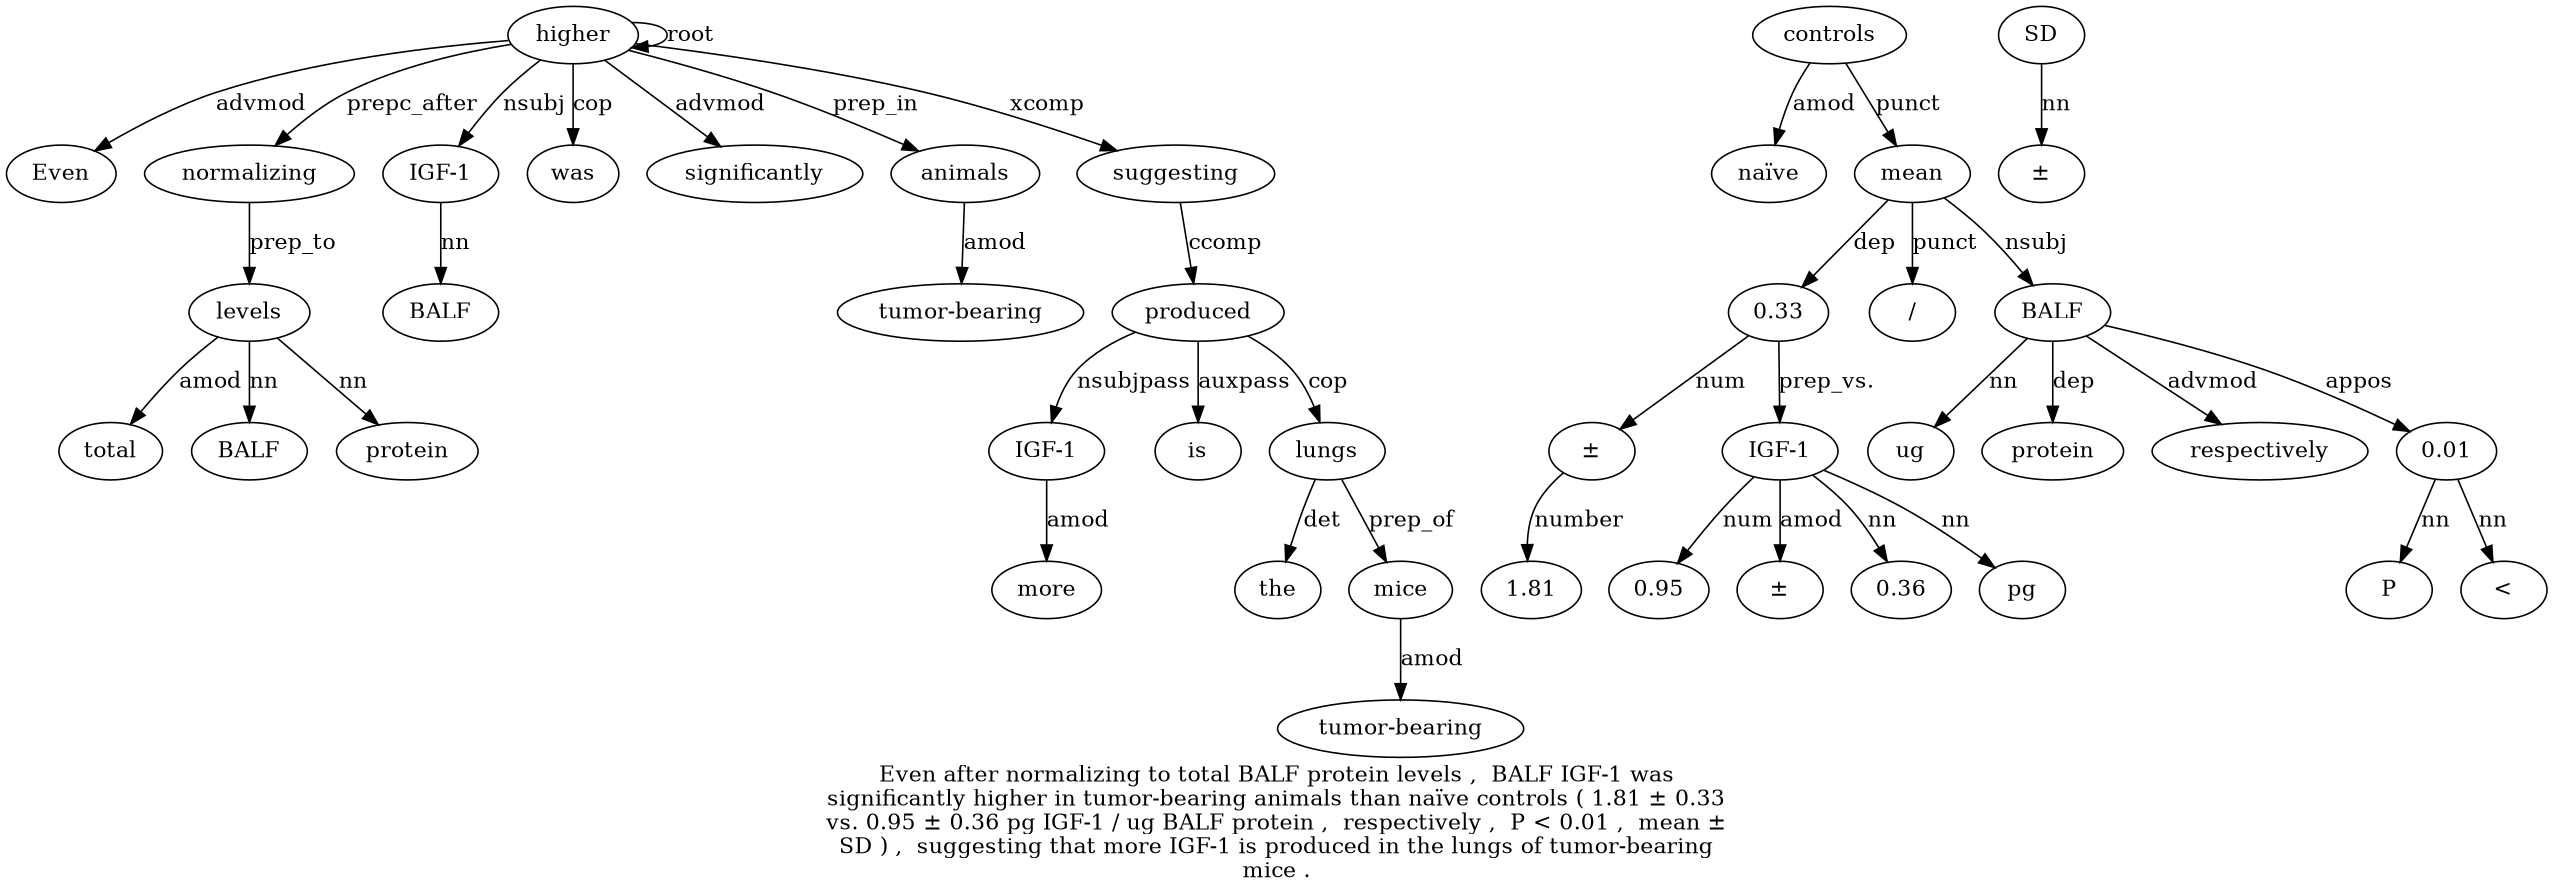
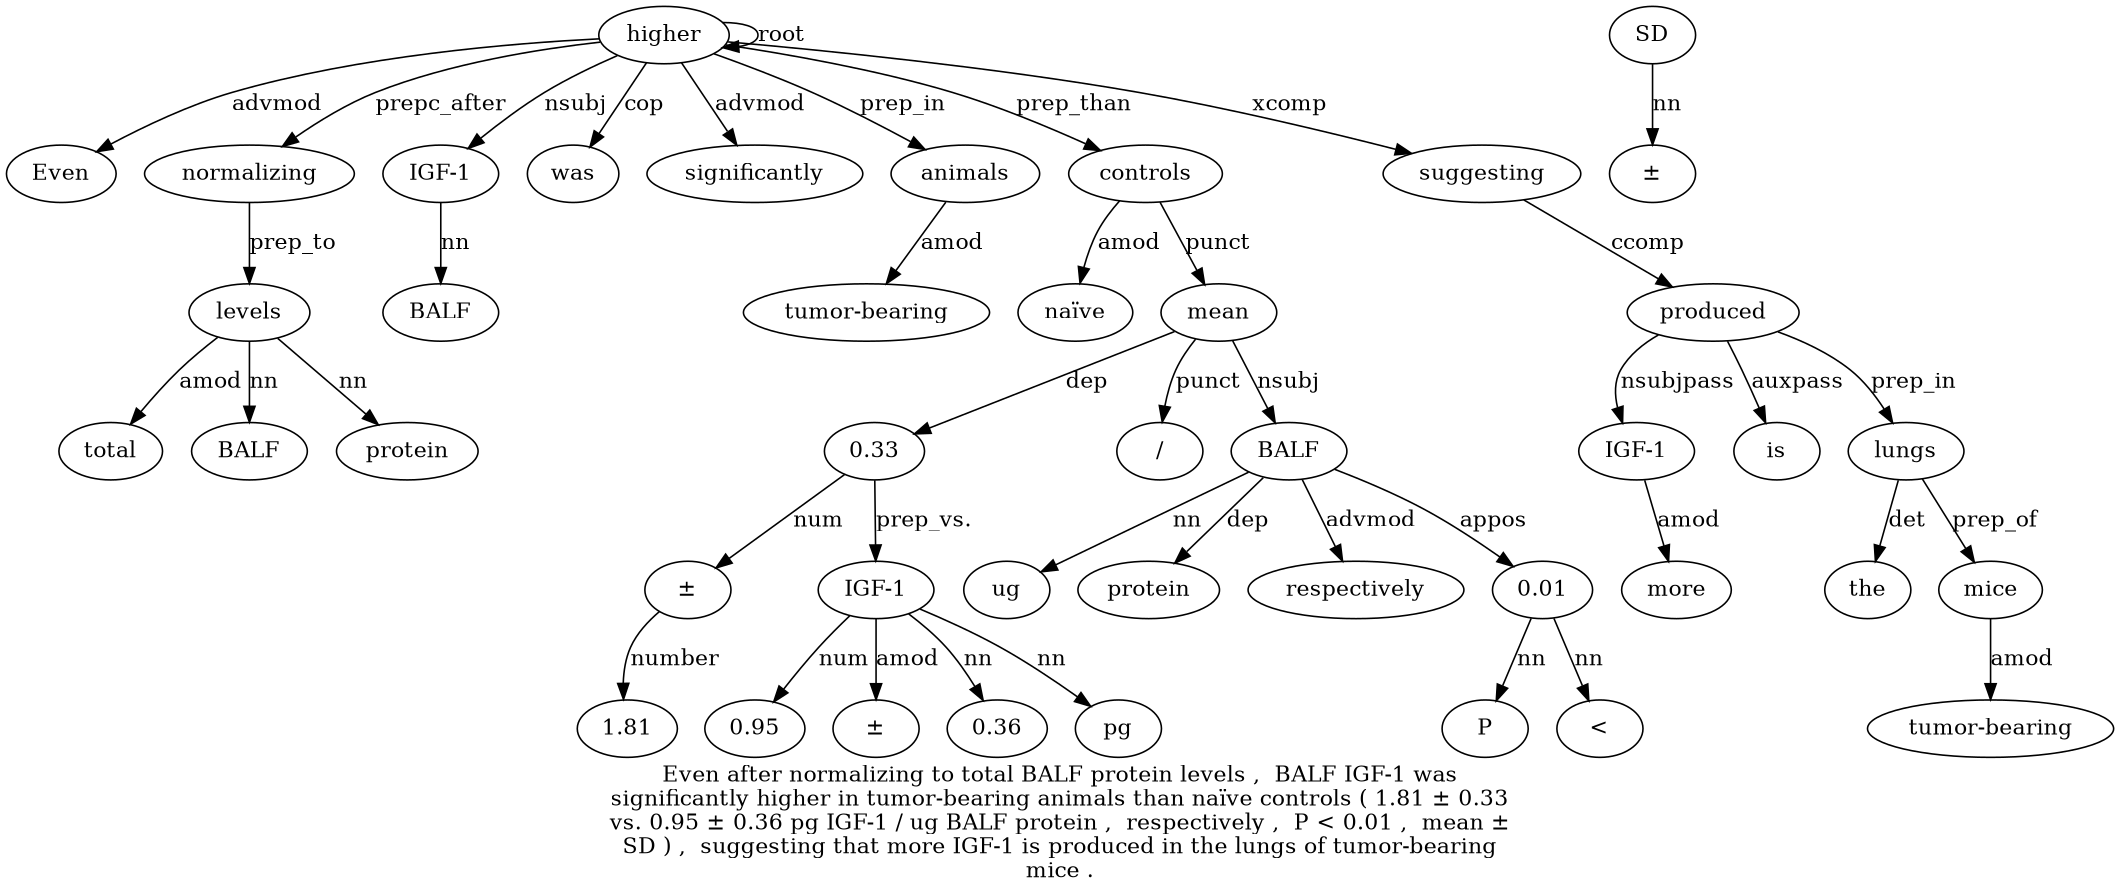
edge "higher" -> "controls": added, label "prep_than"
edge "produced" -> "lungs": label "cop" -> "prep_in"
